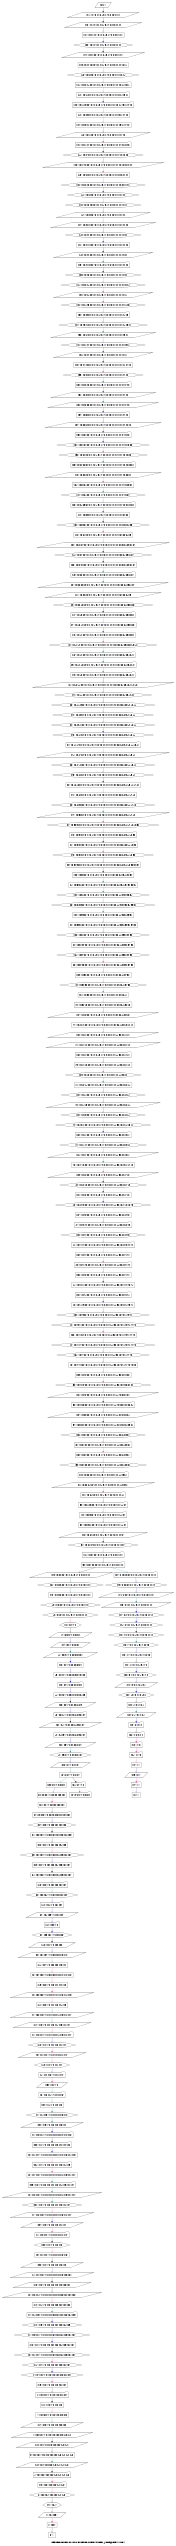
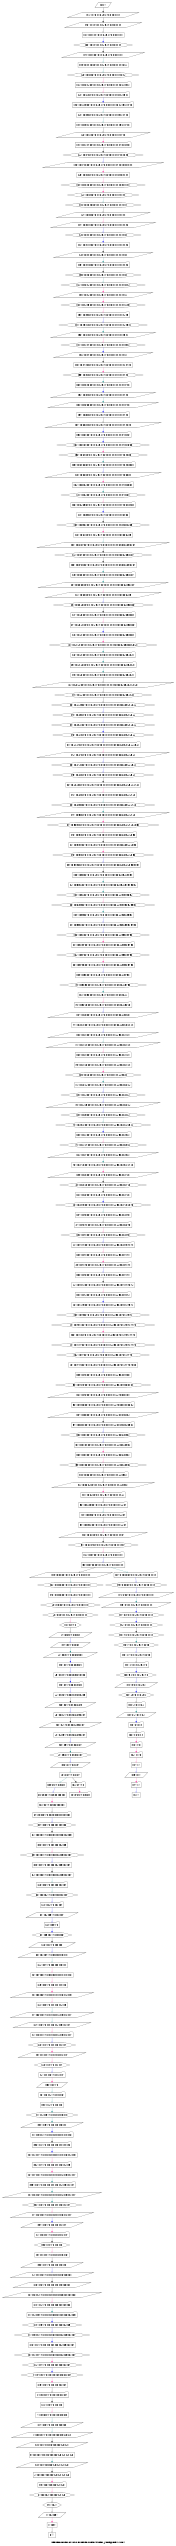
edge "119 | 10 18 19 89 : 0 1 2 3 4 5 6 7 8 9 10 11 12 19 20 21 22" -> "146 | 10 19 89 : 0 1 2 3 4 5 6 7 8 9 10 11 12 21 22": color blue -> deeppink
